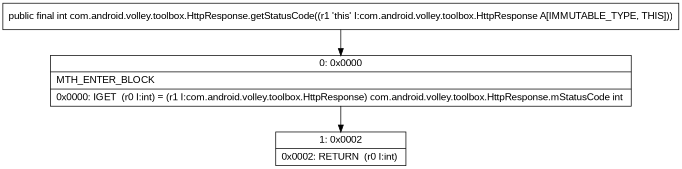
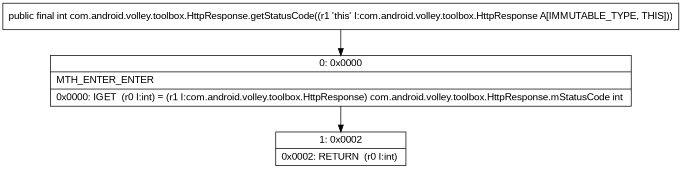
node "0: 0x0000": text "MTH_ENTER_BLOCK" -> "MTH_ENTER_ENTER"
